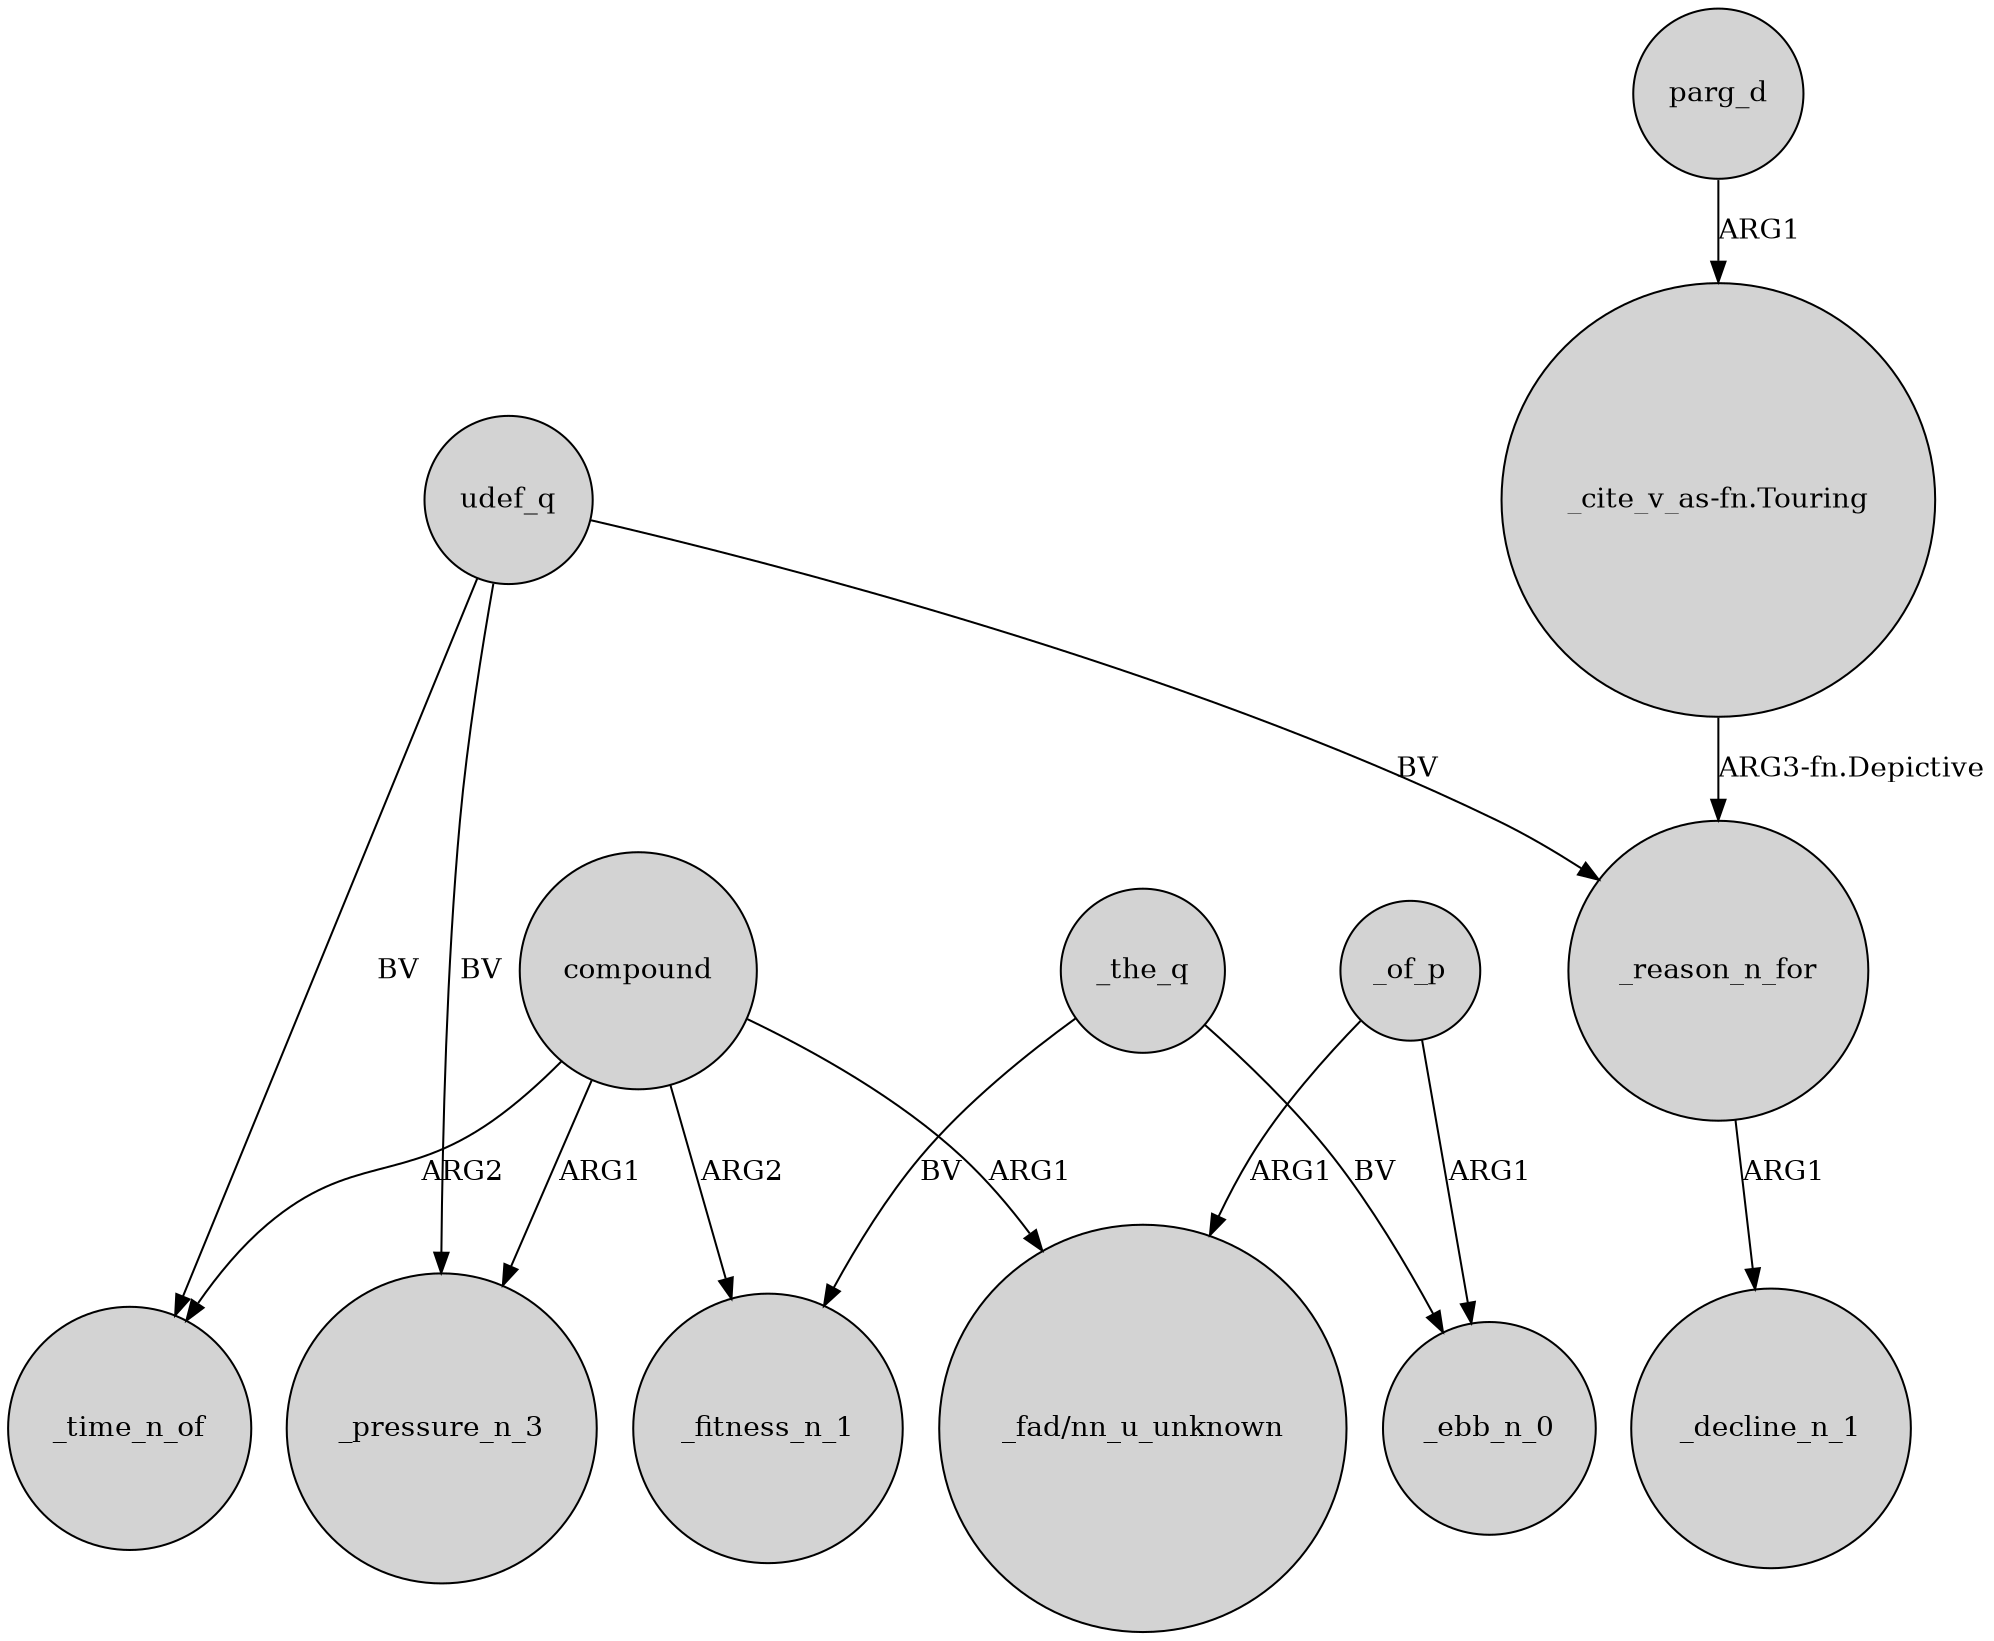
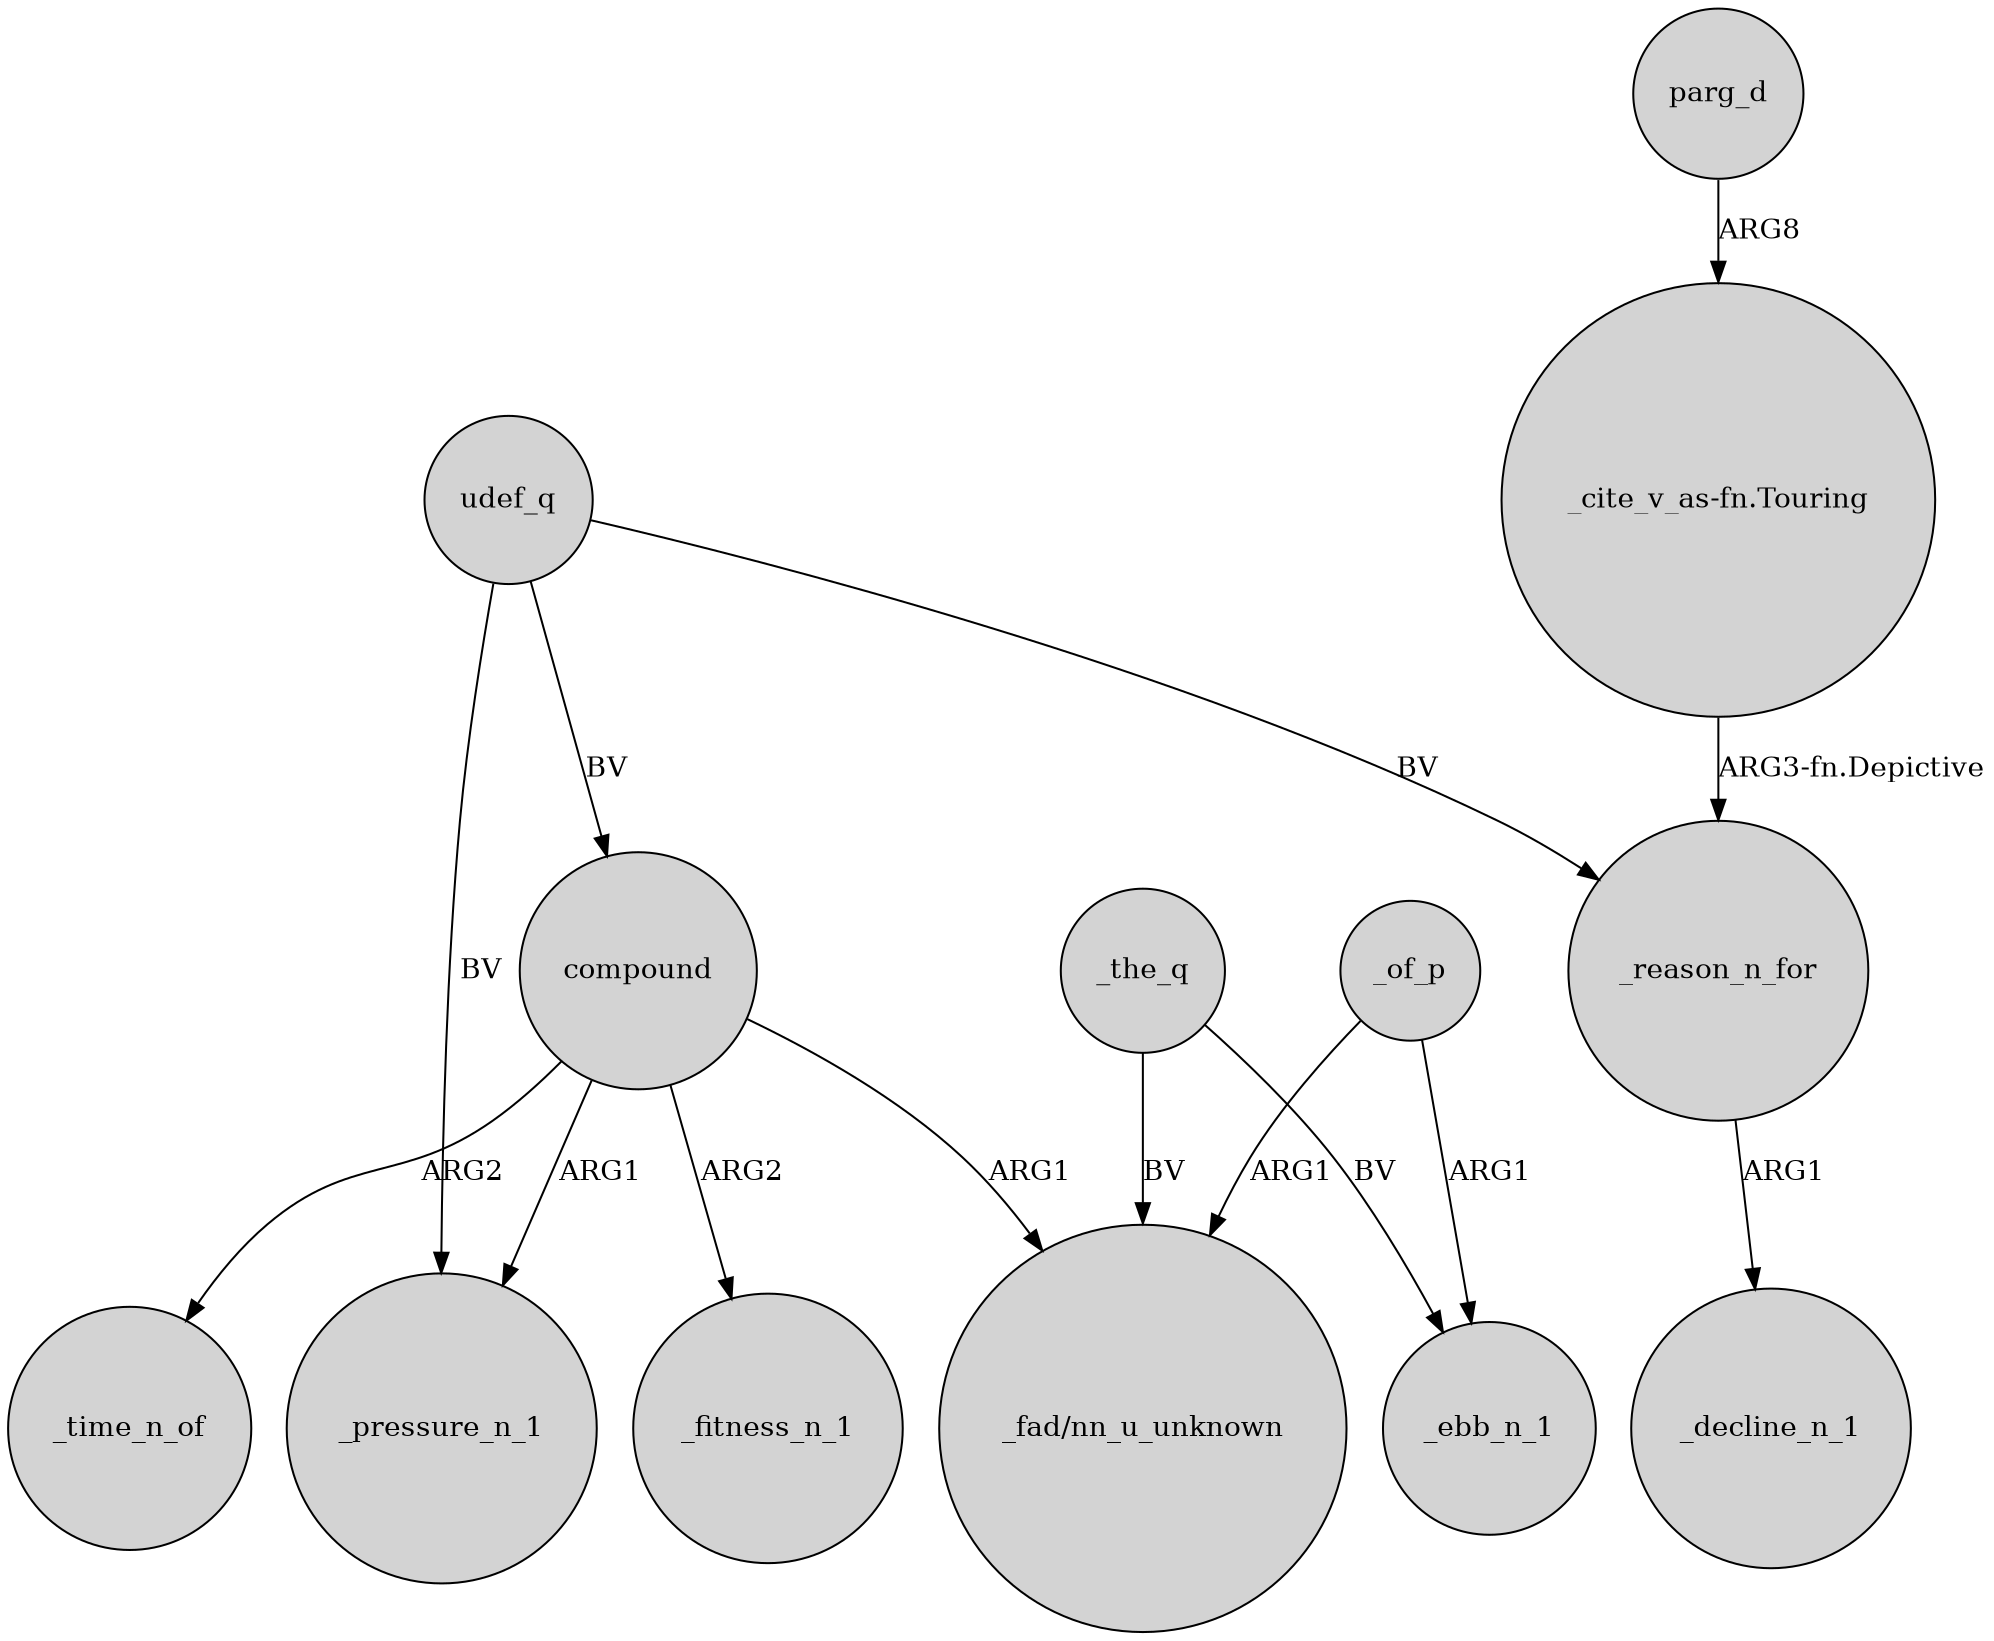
edge "parg_d" -> "_cite_v_as-fn.Touring": label "ARG1" -> "ARG8"
edge "udef_q" -> "_time_n_of": now "udef_q" -> "compound"
edge "_the_q" -> "_fitness_n_1": now "_the_q" -> "_fad/nn_u_unknown"
node "_pressure_n_3": label "_pressure_n_3" -> "_pressure_n_1"
node "_ebb_n_0": label "_ebb_n_0" -> "_ebb_n_1"
